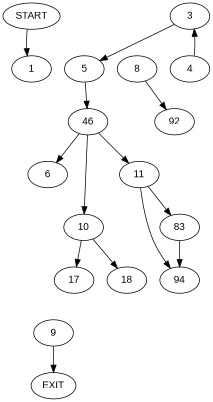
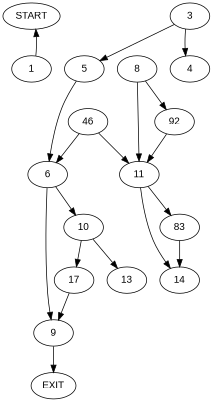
edge "START" -> "1": reversed
edge "4" -> "3": reversed
edge "5" -> "46": now "5" -> "6"
edge "8" -> "11": added
edge "92" -> "11": added
edge "46" -> "10": now "6" -> "10"
edge "6" -> "9": added
node "18": label "18" -> "13"
node "94": label "94" -> "14"
edge "17" -> "9": added
